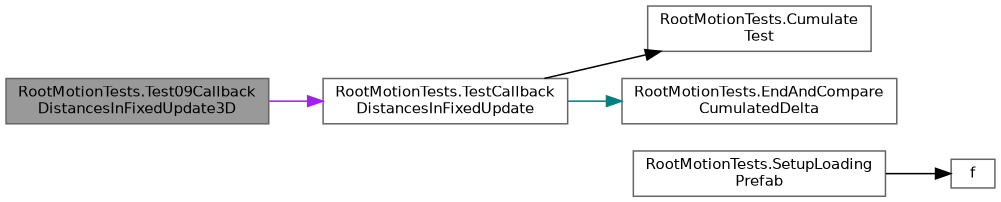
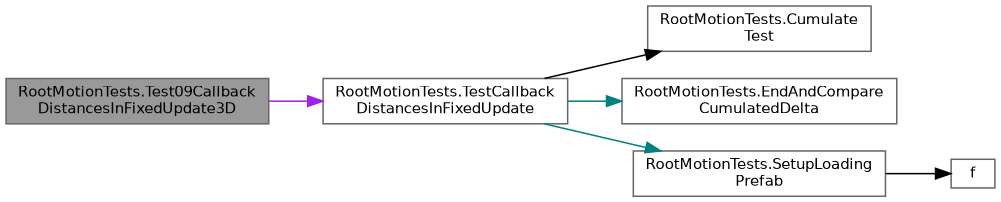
edge "RootMotionTests.TestCallback DistancesInFixedUpdate" -> "RootMotionTests.SetupLoading Prefab": added
